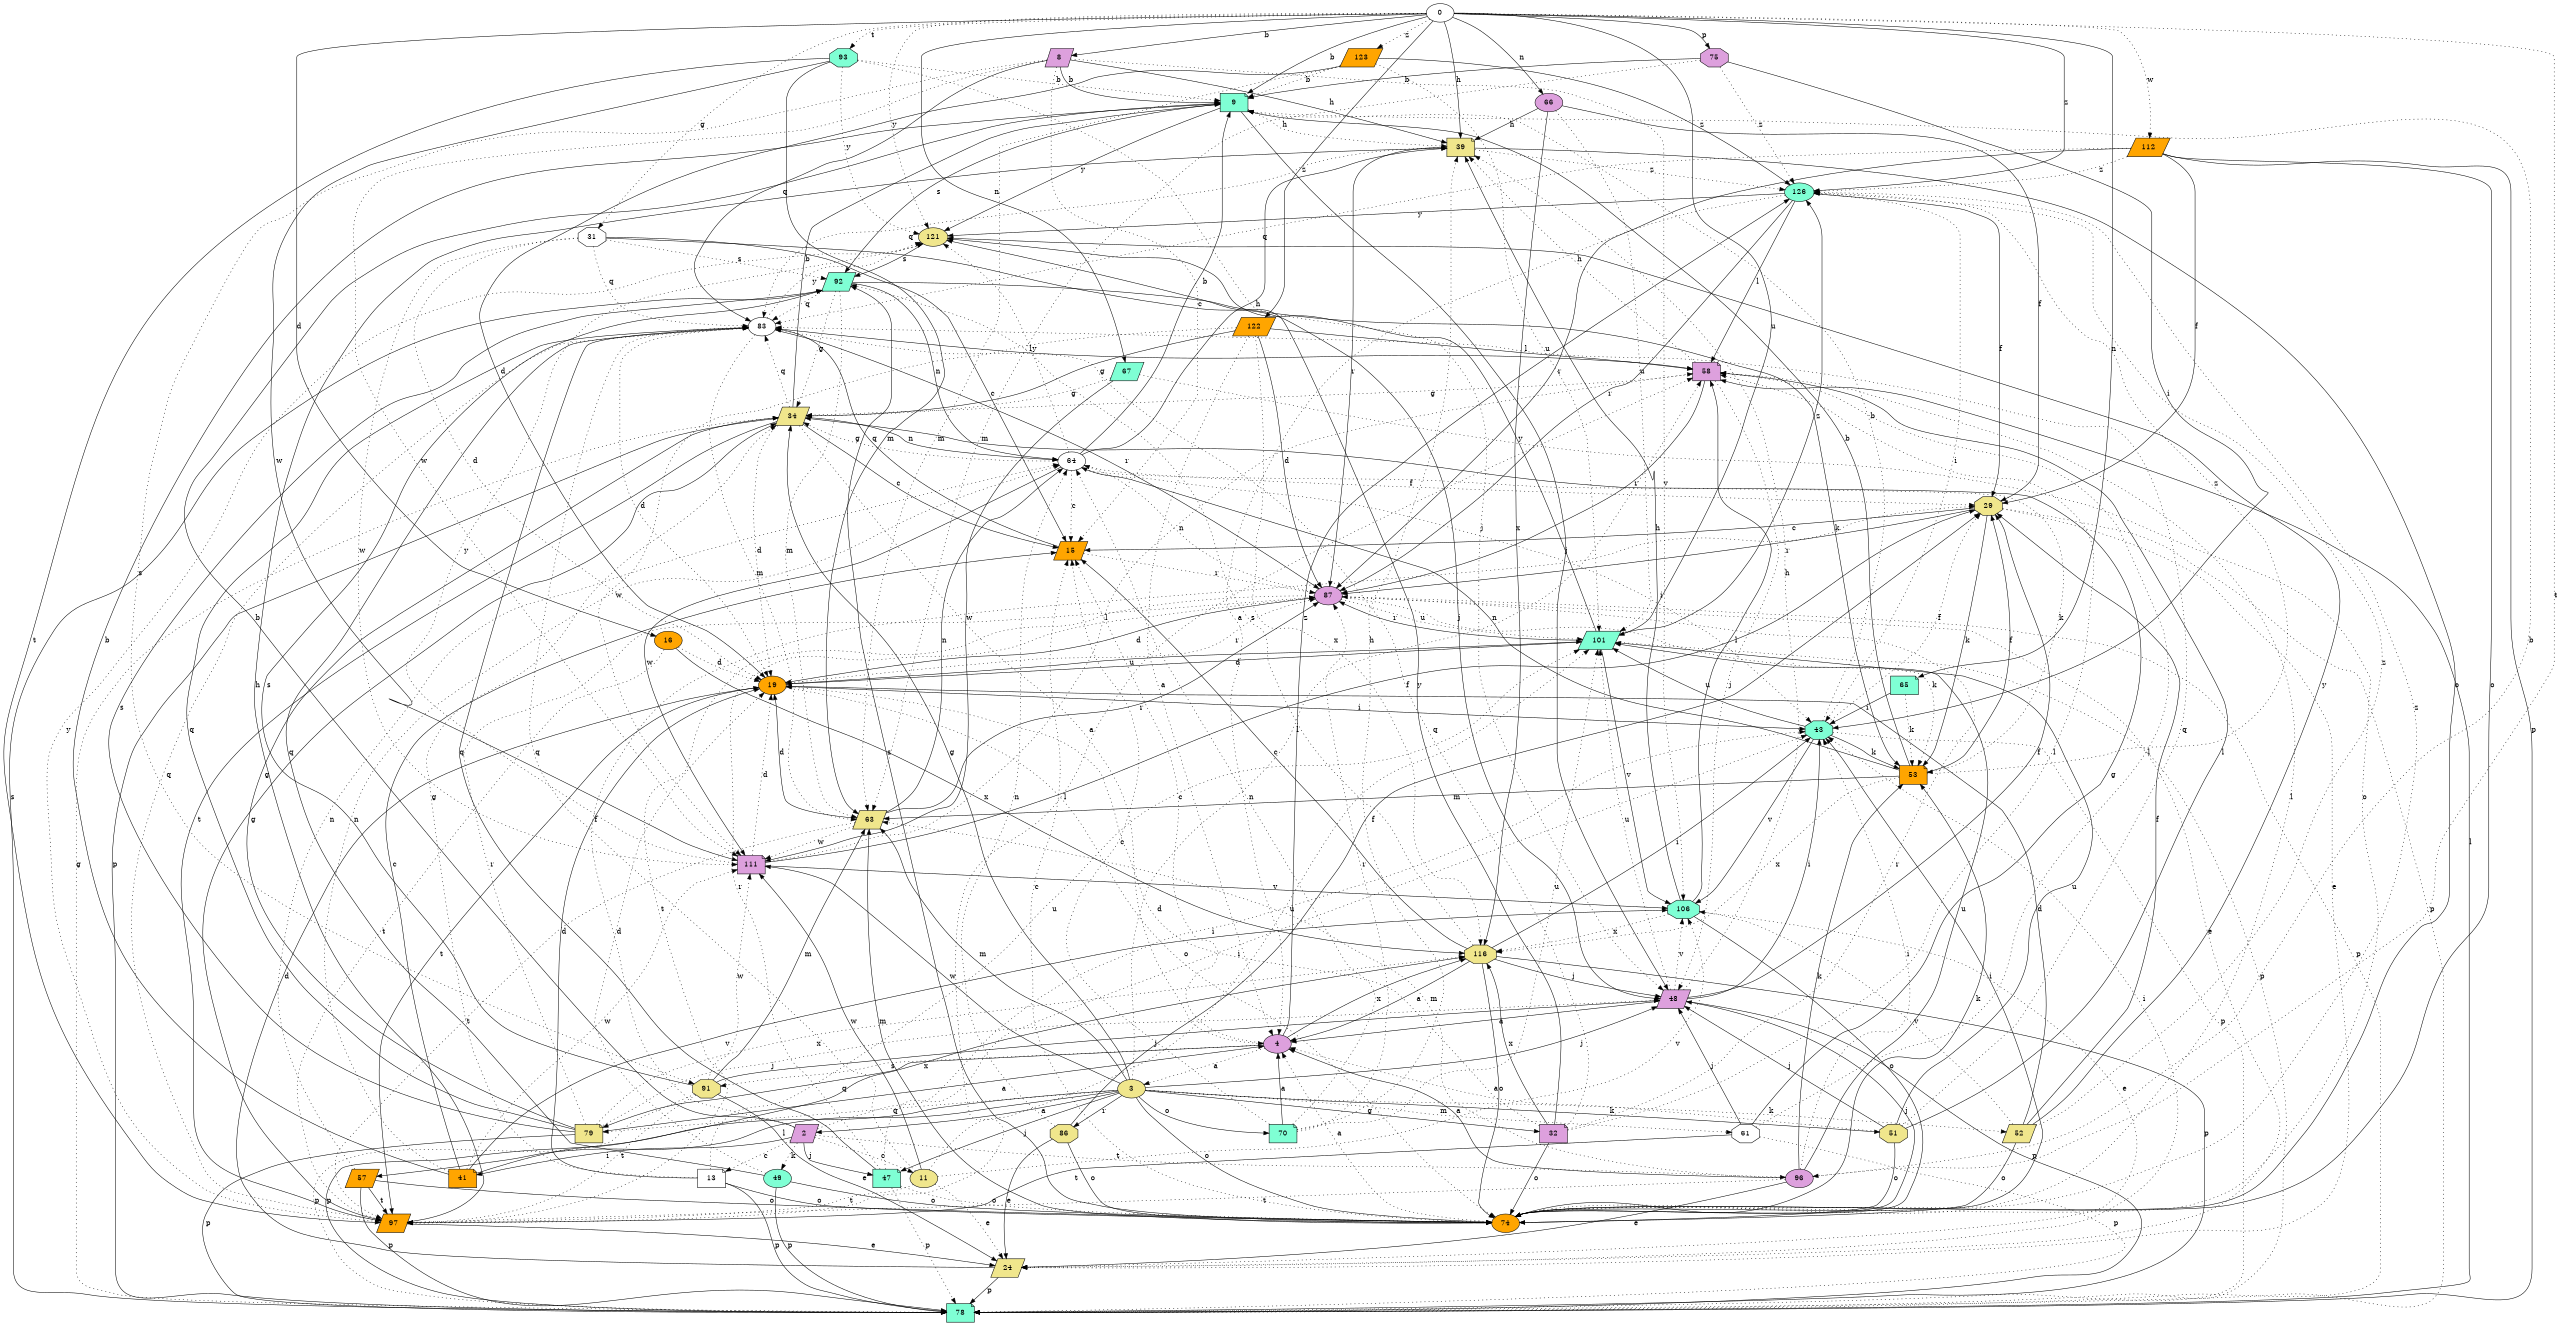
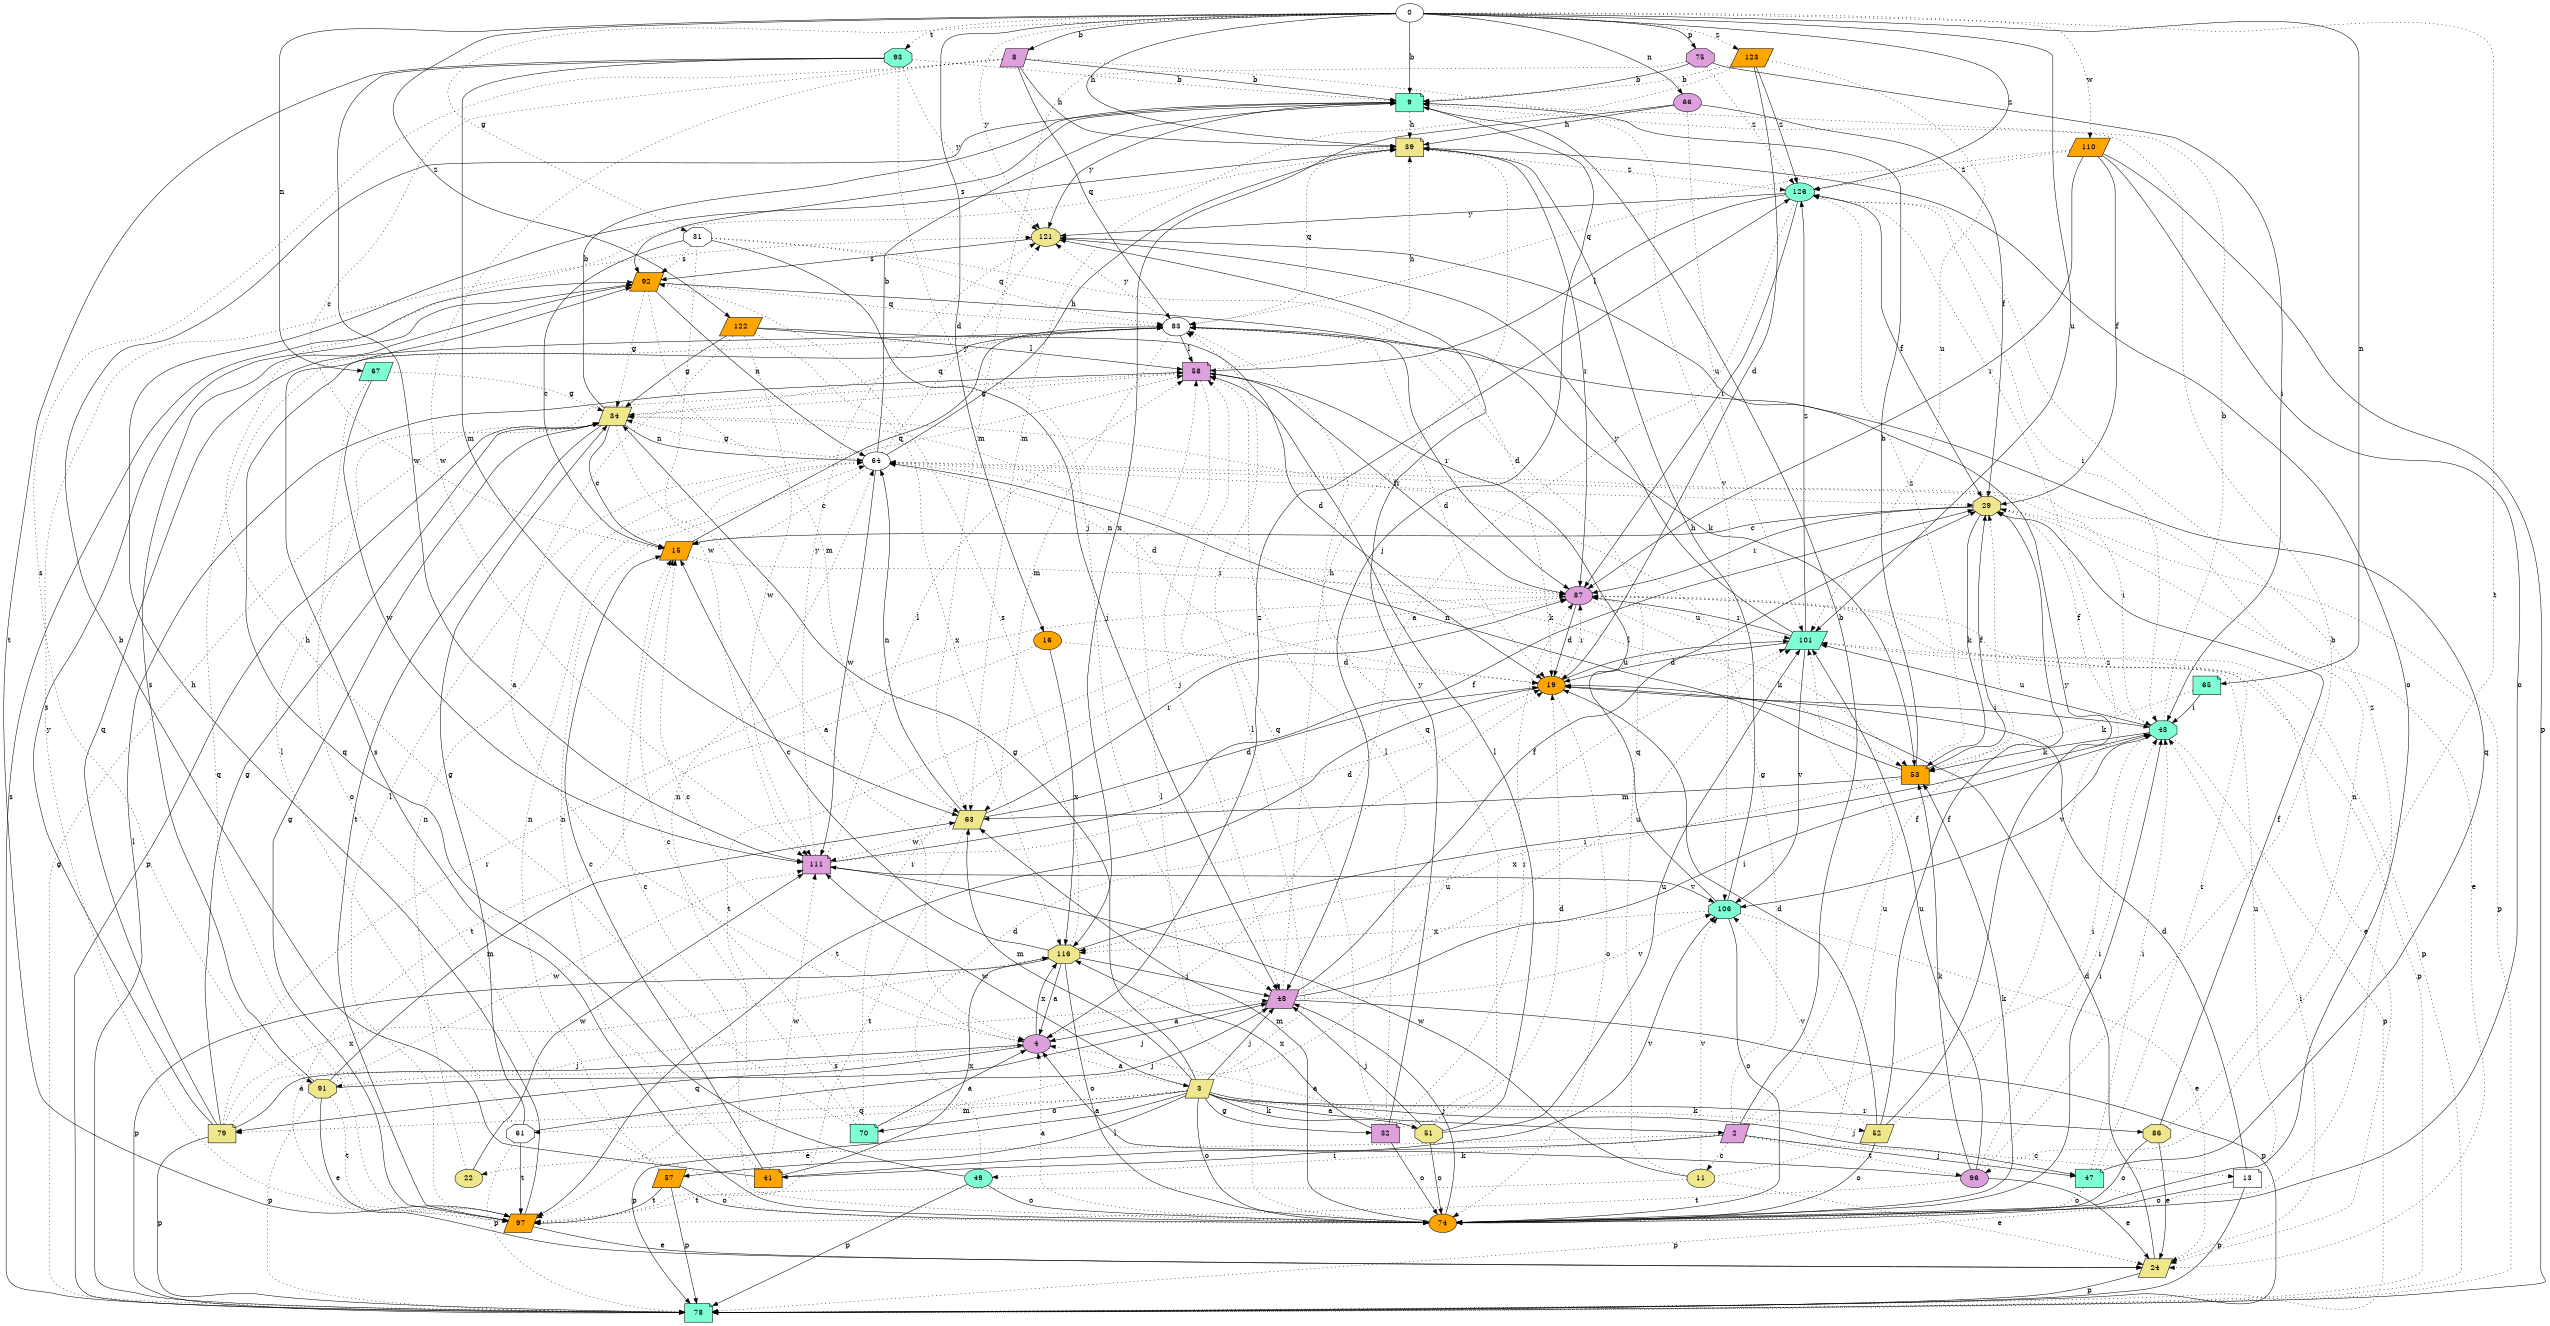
node "112": label "112" -> "110"
node "92": fillcolor aquamarine -> orange
edge "122" -> "87": now "122" -> "19"
edge "13" -> "34": now "2" -> "34"
edge "96" -> "63": removed, label "m"
node "3": shape ellipse -> parallelogram
node "22": added
